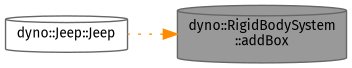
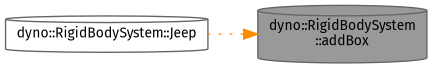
node "dyno::Jeep::Jeep": label "dyno::Jeep::Jeep" -> "dyno::RigidBodySystem::Jeep"
